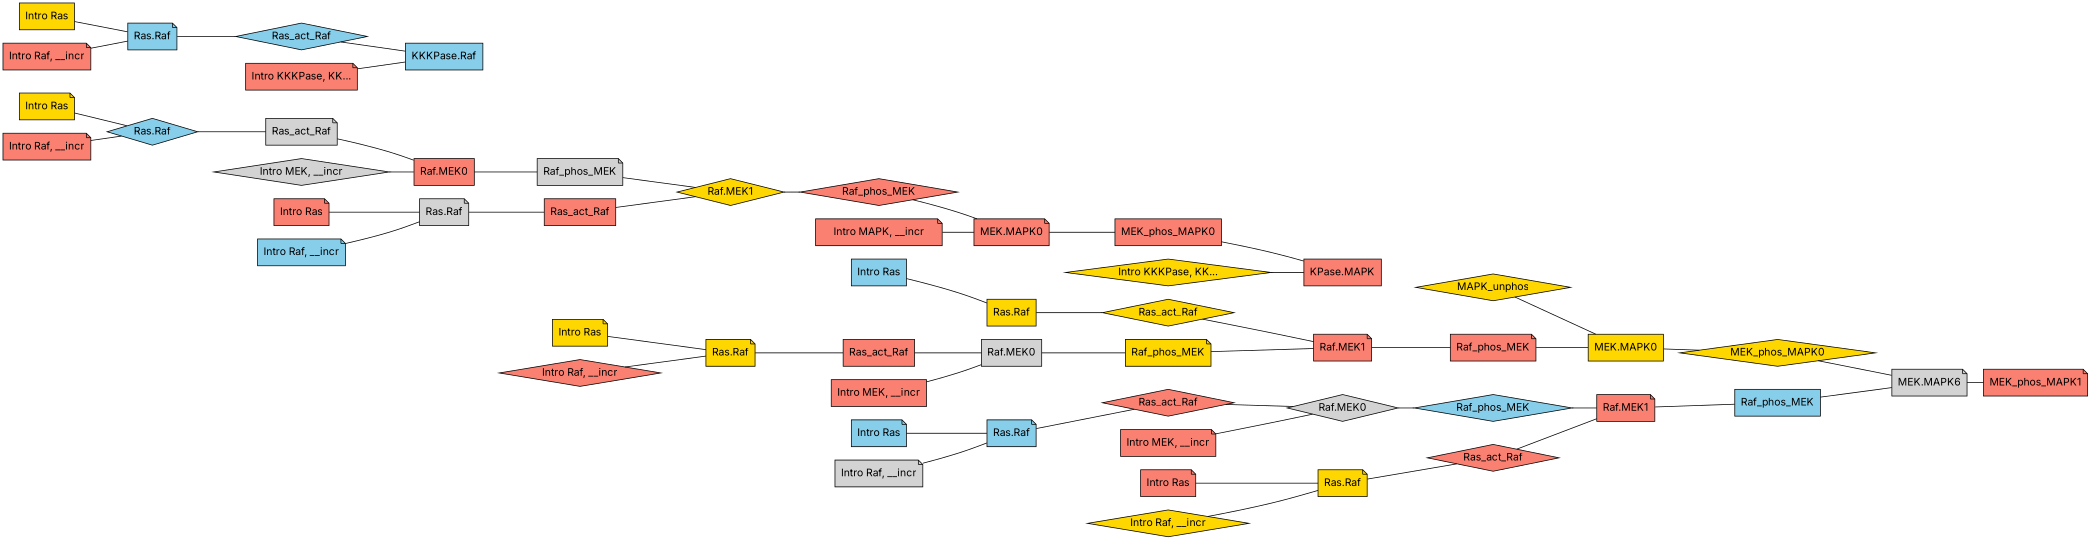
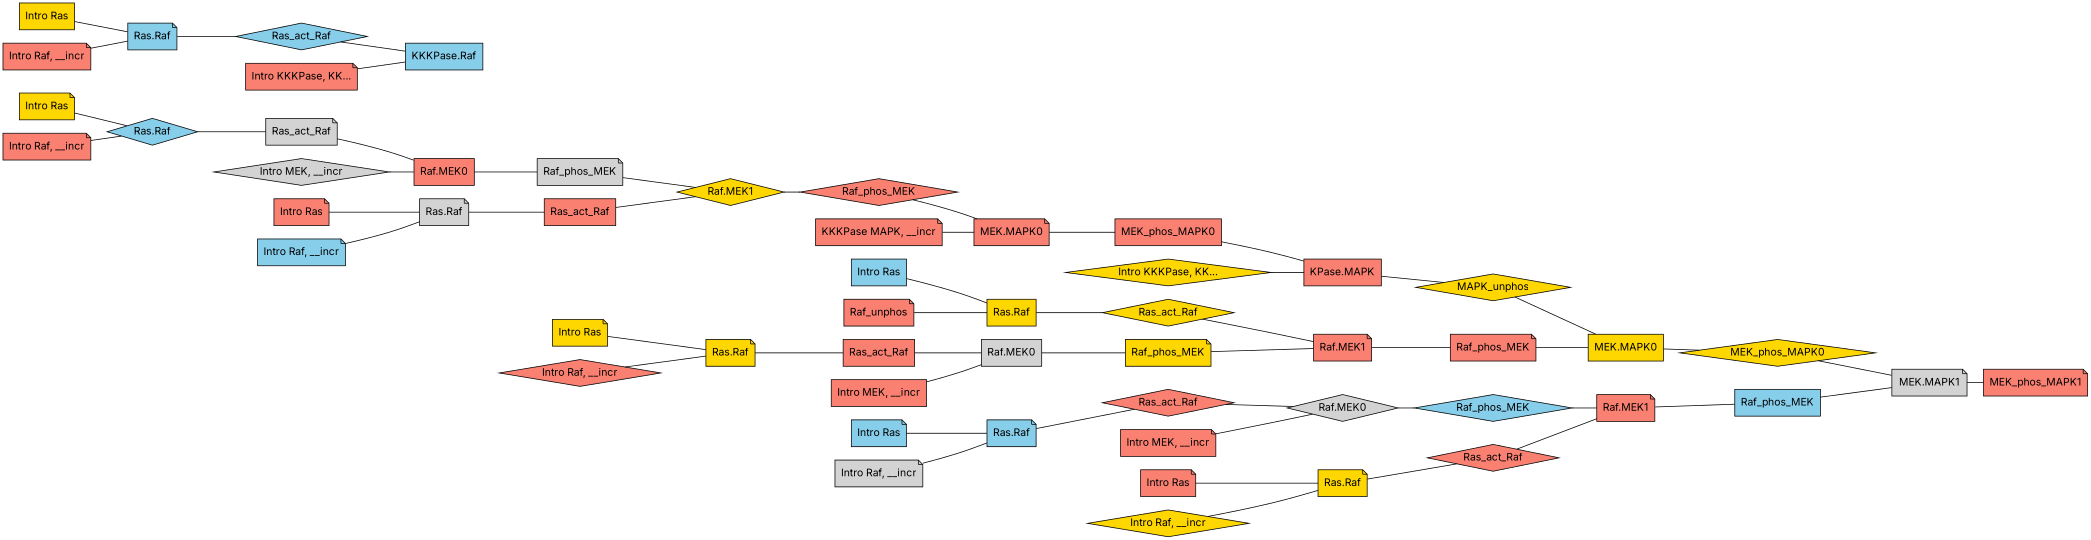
node "Intro MAPK, __incr": label "Intro MAPK, __incr" -> "KKKPase MAPK, __incr"
edge "KPase.MAPK" -- "MAPK_unphos": added
node "Raf_unphos": added
node "MEK.MAPK6": label "MEK.MAPK6" -> "MEK.MAPK1"
